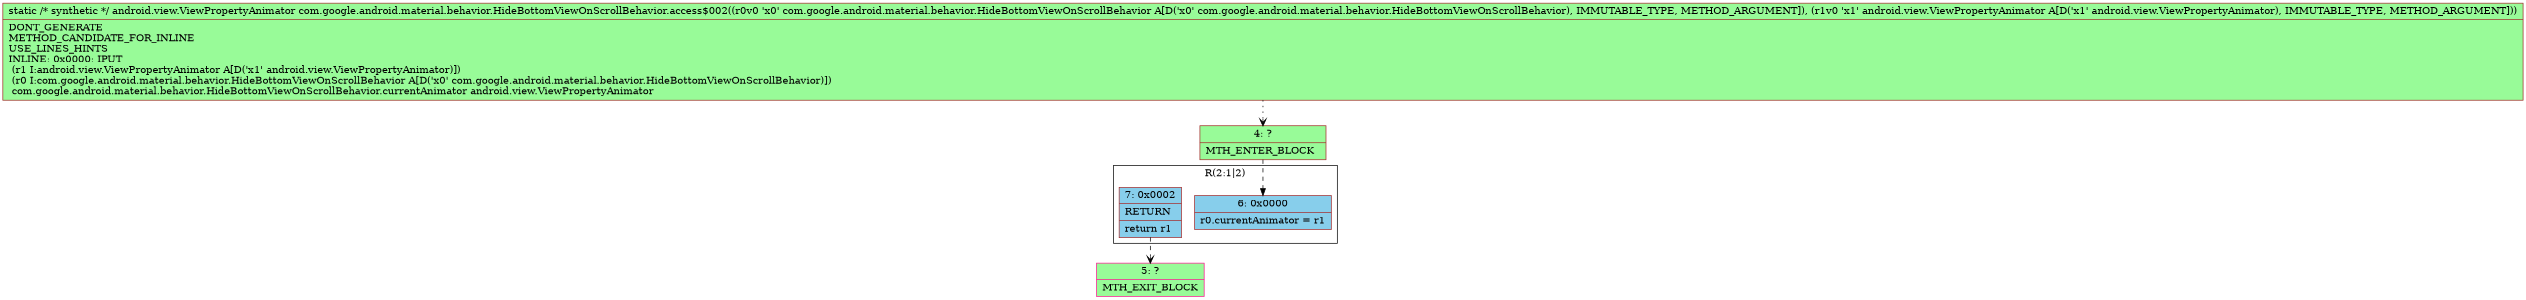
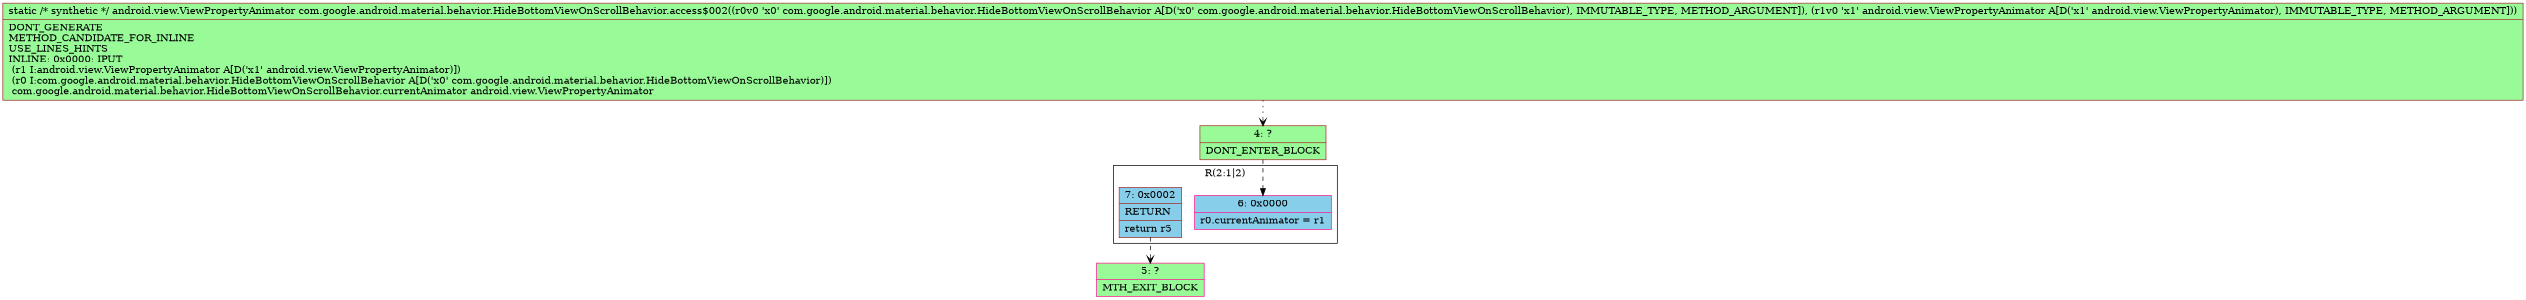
node "4: ?": text "MTH_ENTER_BLOCK" -> "DONT_ENTER_BLOCK"
node "6: 0x0000": color brown -> deeppink
node "7: 0x0002": text "return r1" -> "return r5"
